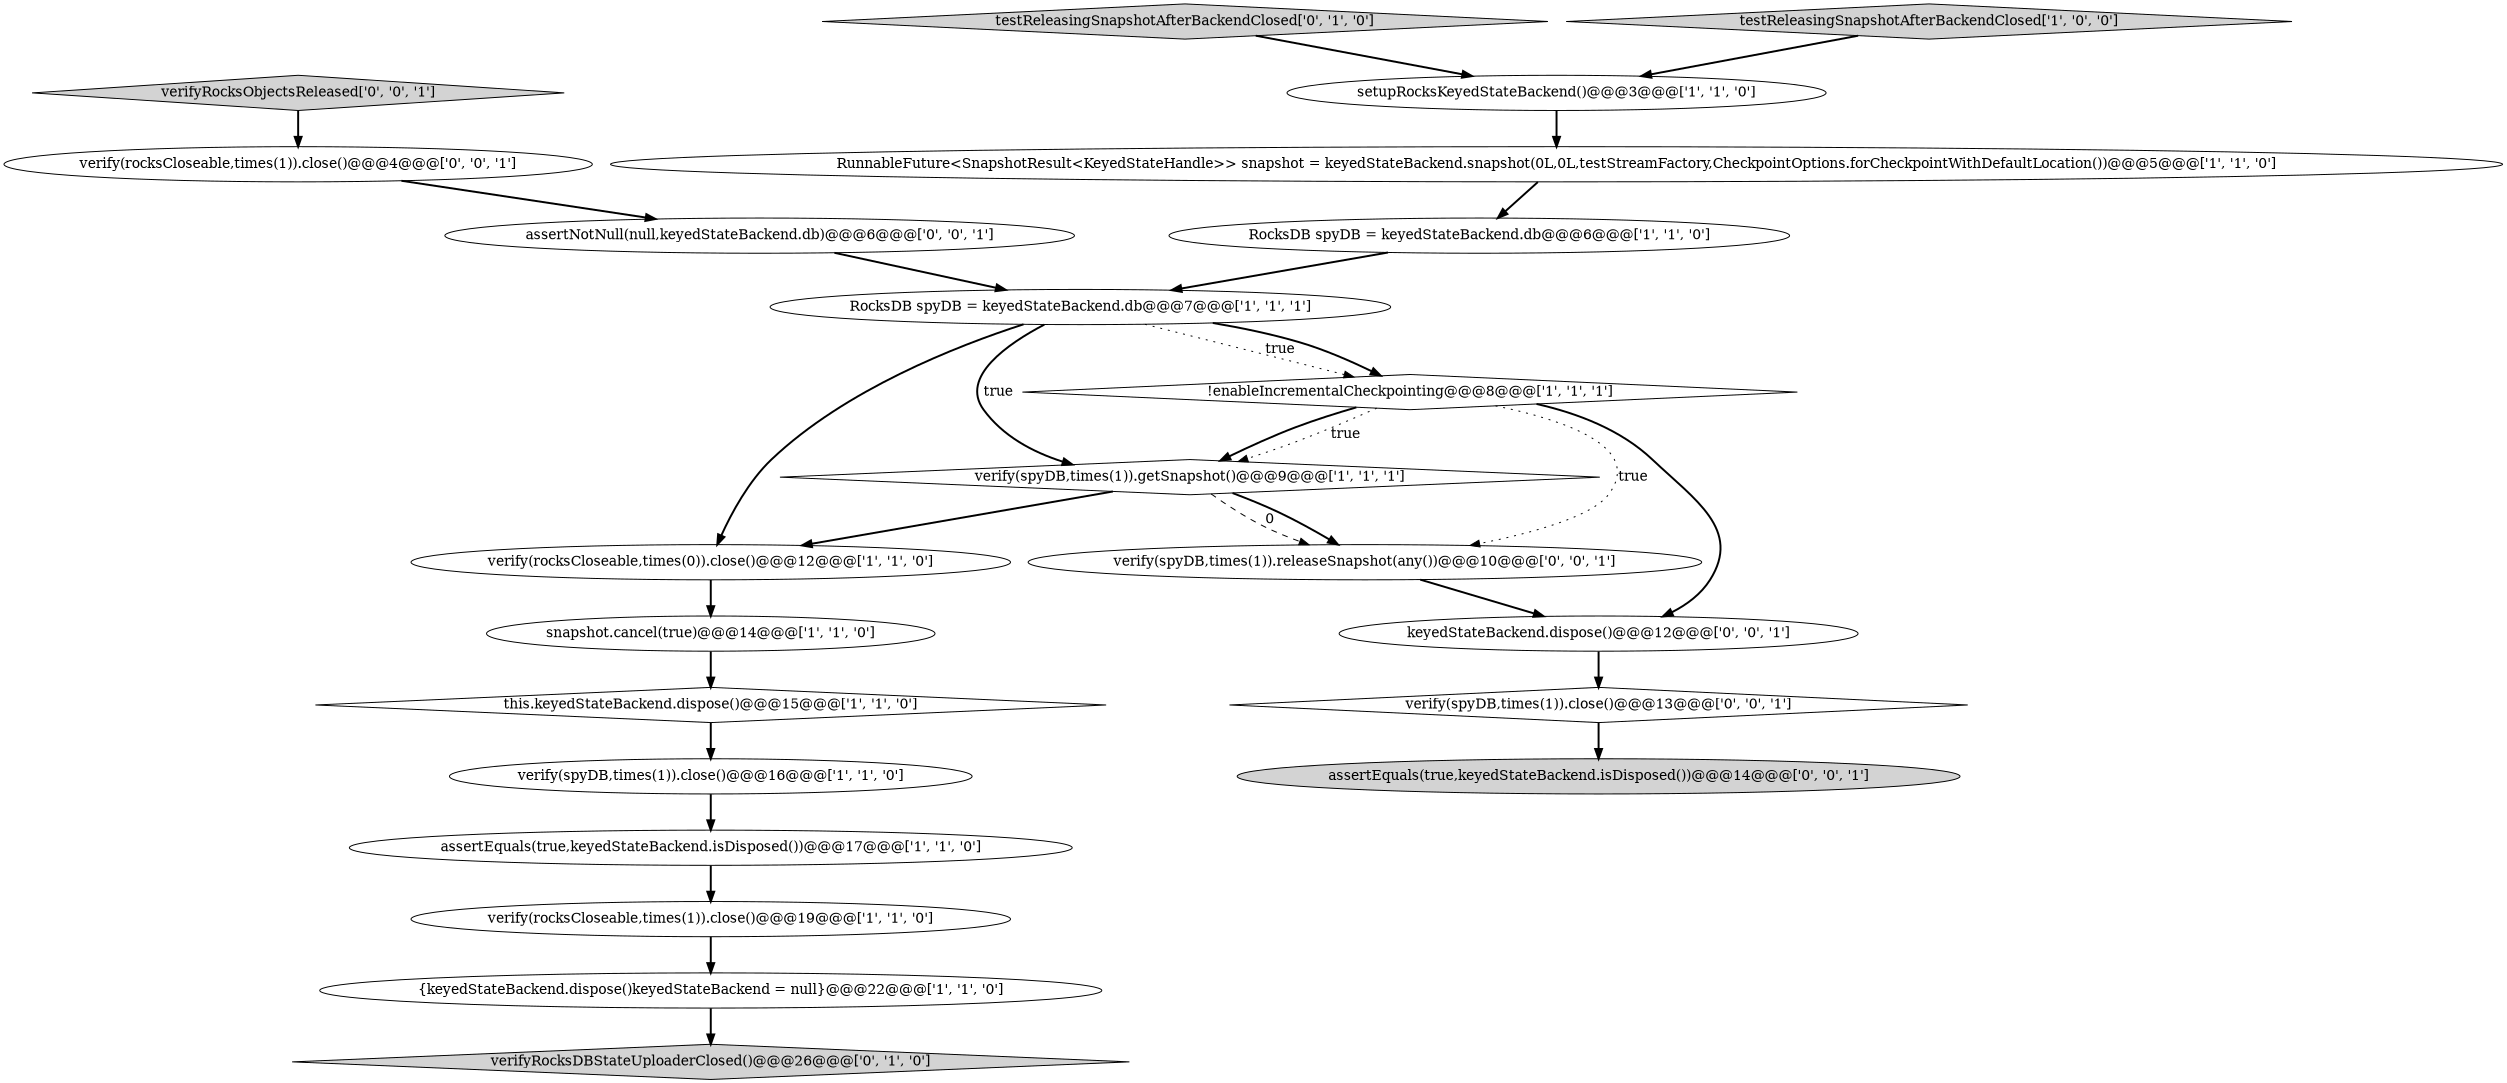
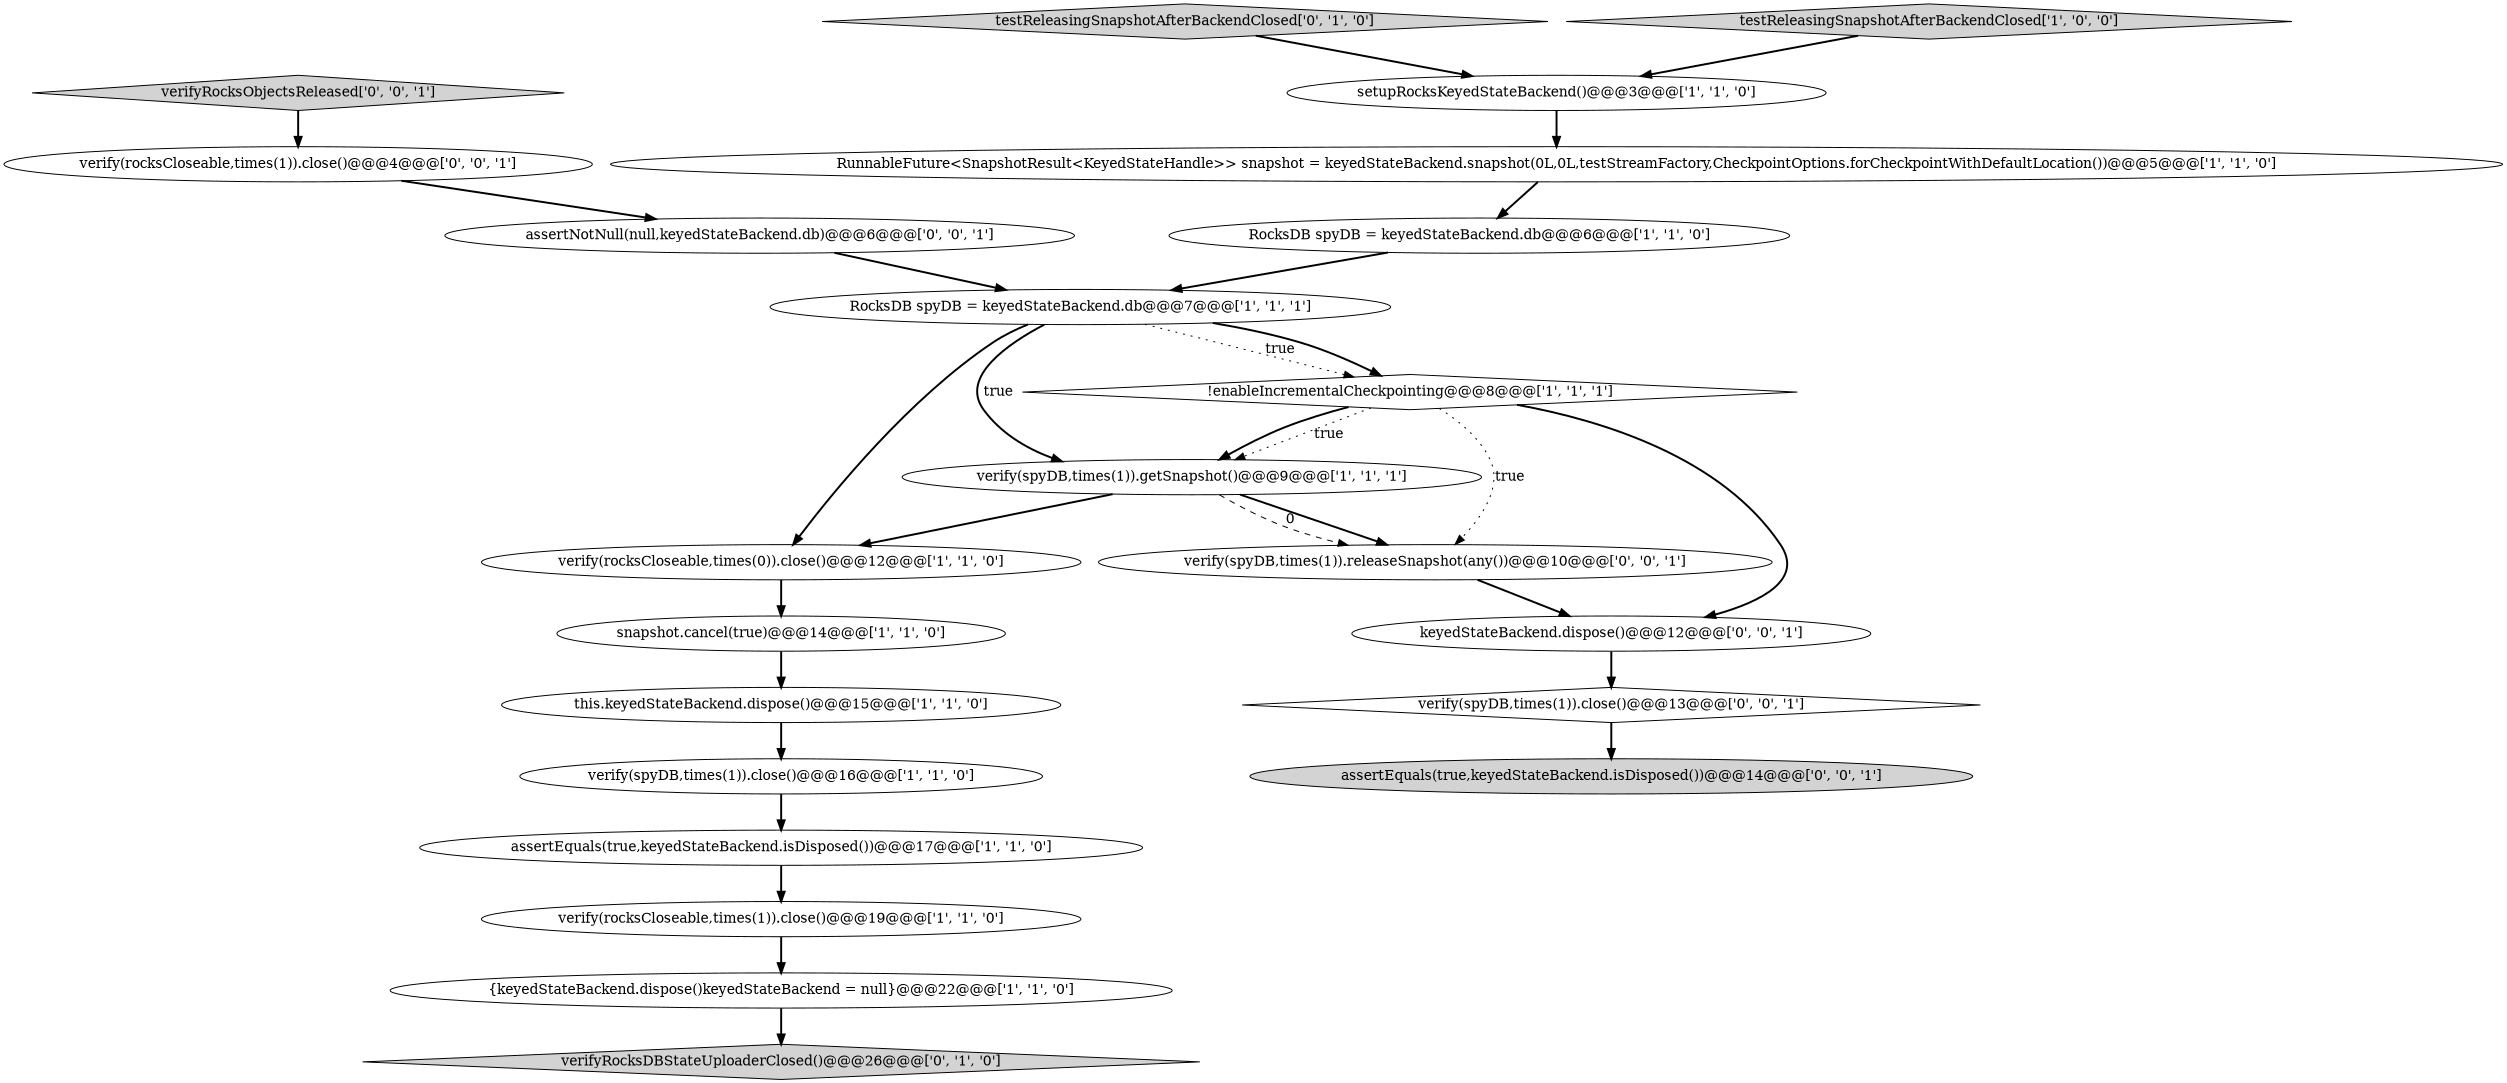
node "verify(spyDB,times(1)).getSnapshot()@@@9@@@['1', '1', '1']": shape diamond -> ellipse
node "this.keyedStateBackend.dispose()@@@15@@@['1', '1', '0']": shape diamond -> ellipse
